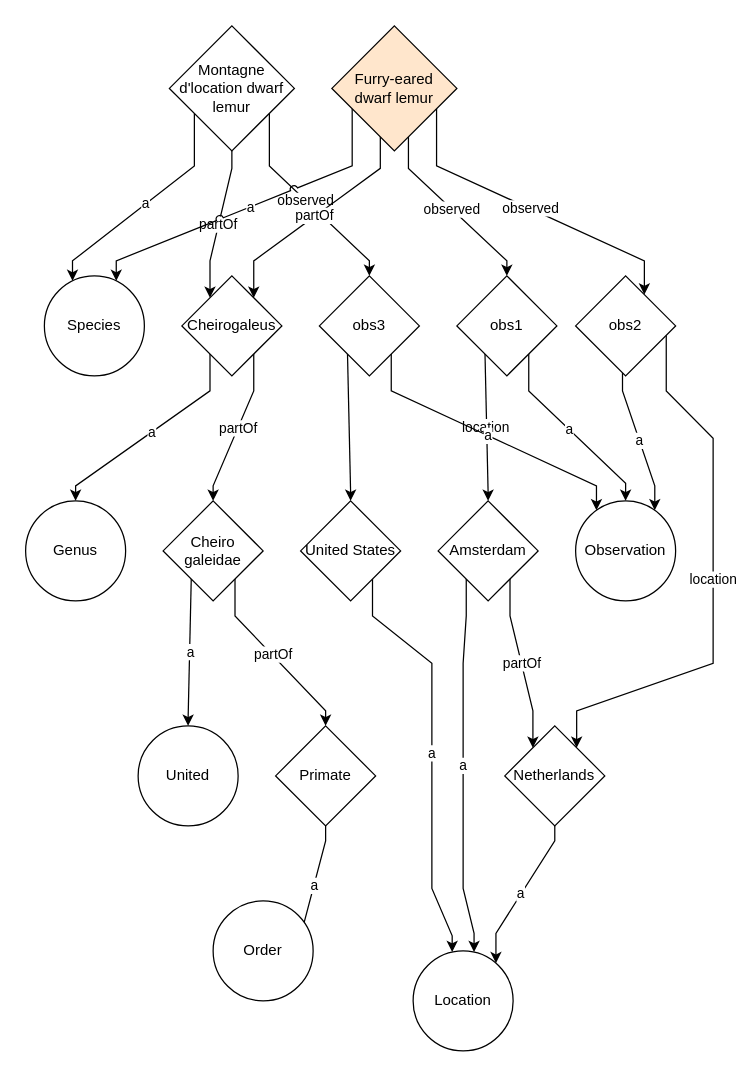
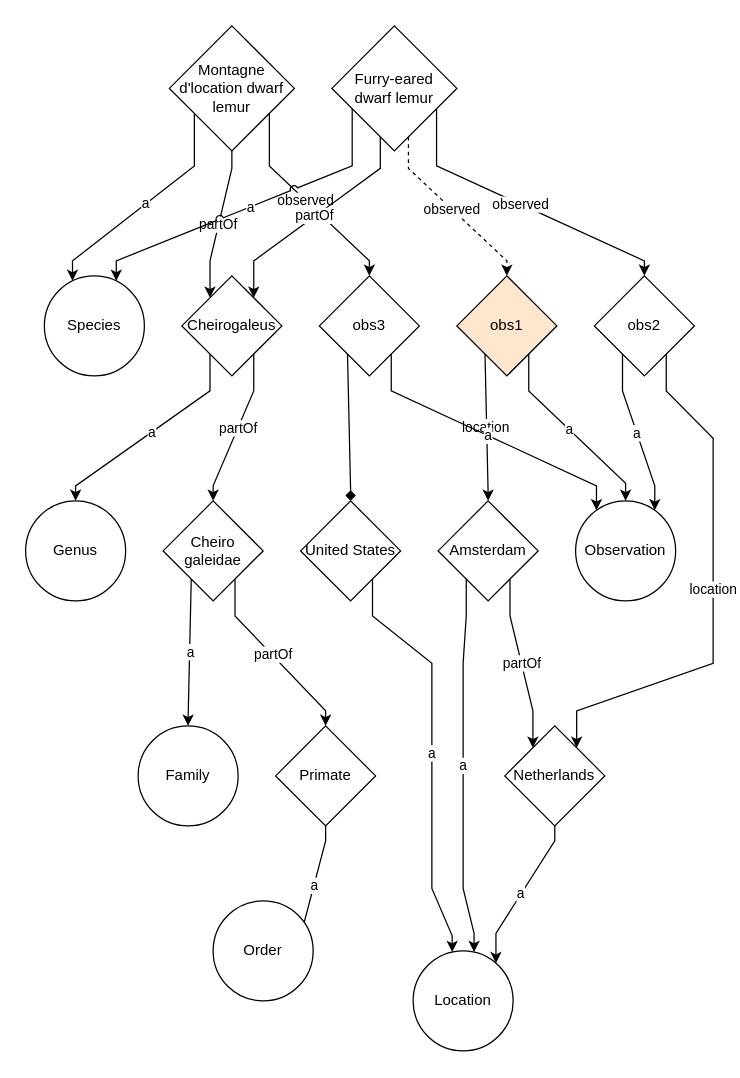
node "Furry-eared dwarf lemur": fillcolor #ffe6cc -> #ffffff
edge "Furry-eared dwarf lemur" -> "obs1": style solid -> dashed
node "obs1": fillcolor #ffffff -> #ffe6cc
node "obs2": moved (626, 326) -> (644, 326)
edge "obs3" -> "United States": arrowhead classic -> diamond
node "United": label "United" -> "Family"
